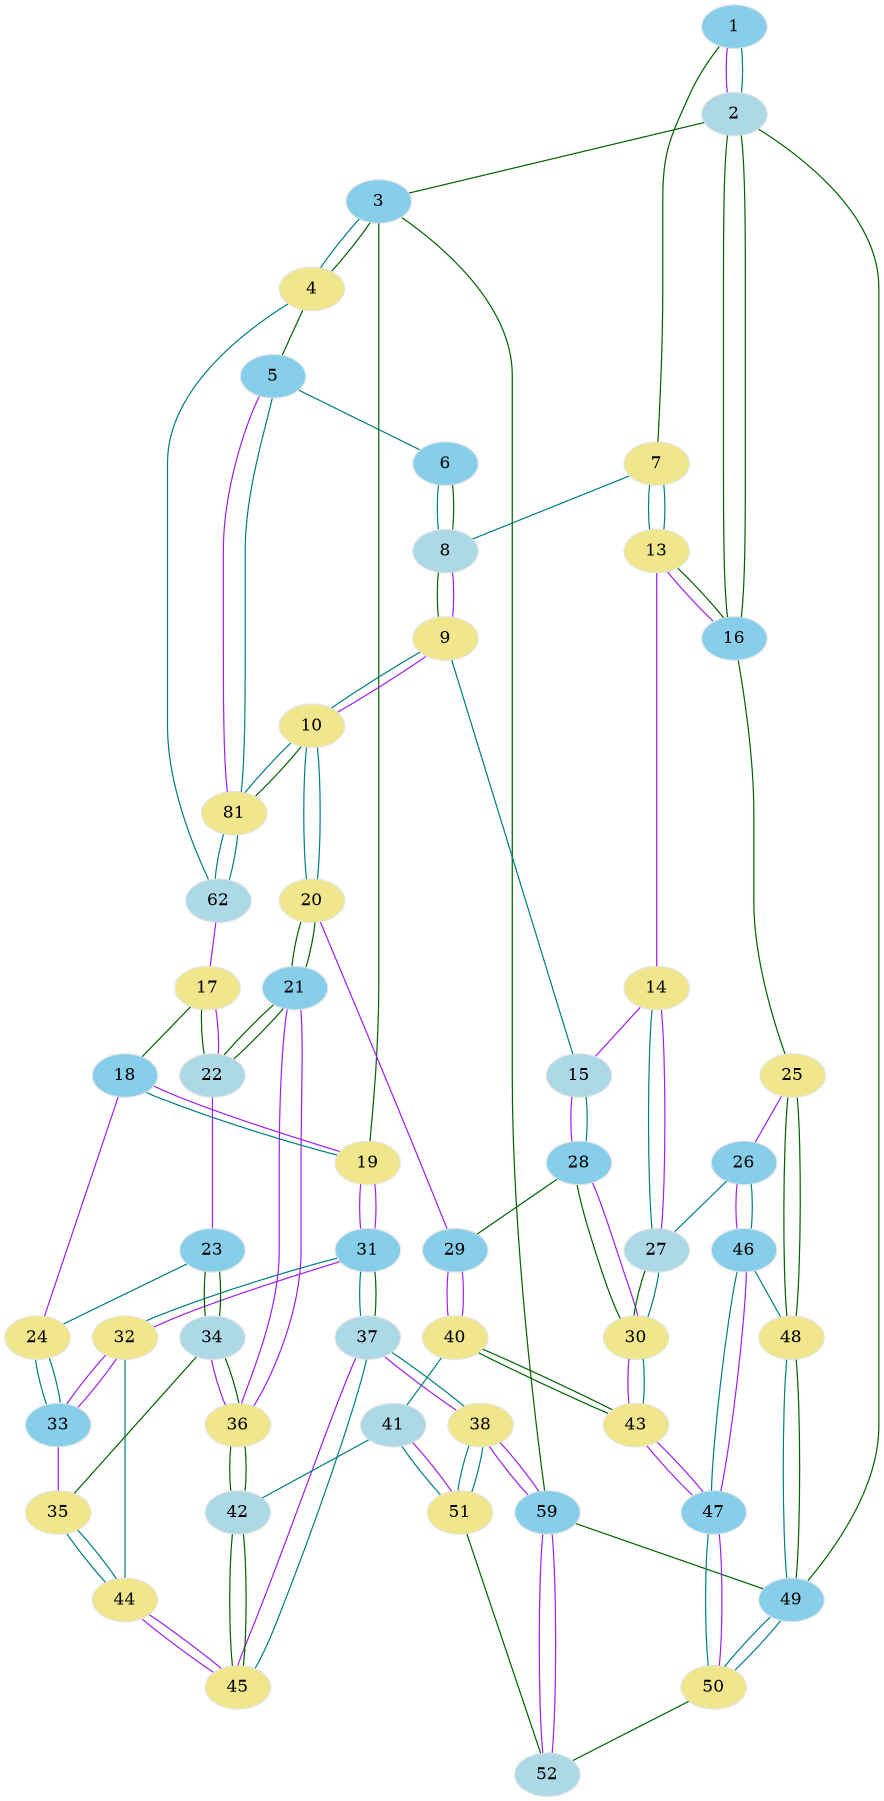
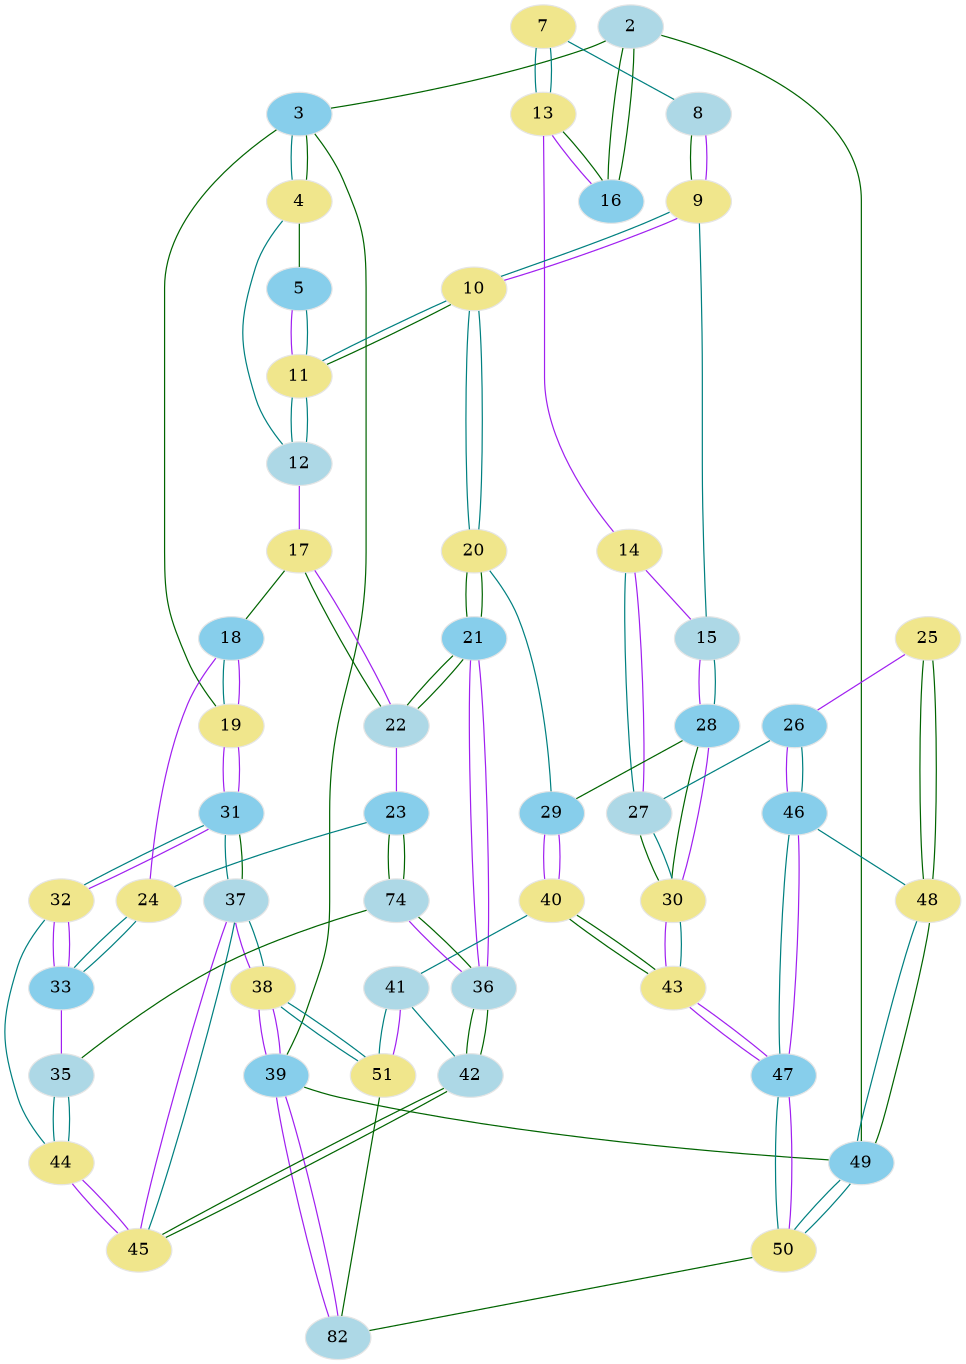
node "1": removed
node "6": removed
node "81": label "81" -> "11"
edge "16" -- "25": removed
node "62": label "62" -> "12"
edge "20" -- "29": color purple -> teal
node "34": label "34" -> "74"
node "36": fillcolor khaki -> lightblue
node "35": fillcolor khaki -> lightblue
node "59": label "59" -> "39"
node "52": label "52" -> "82"
